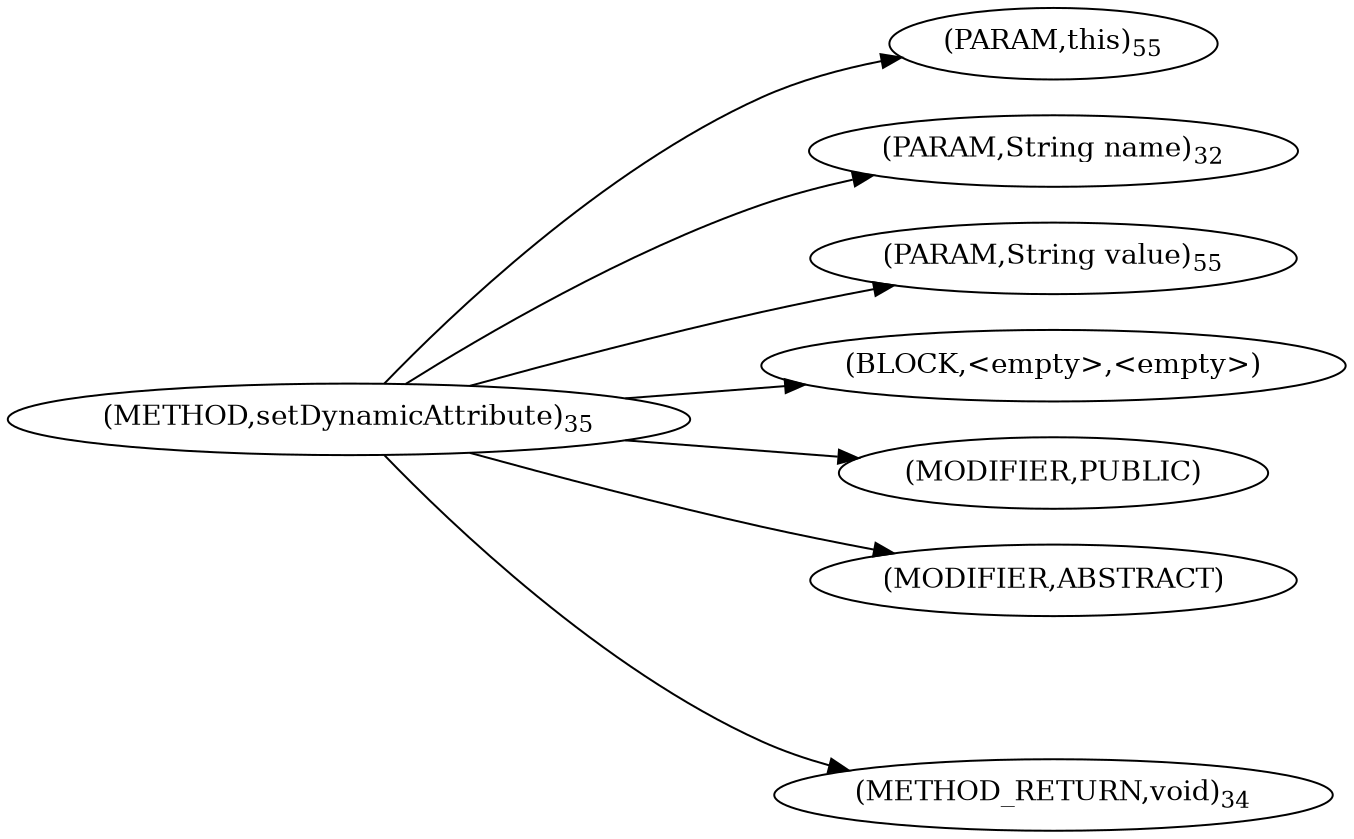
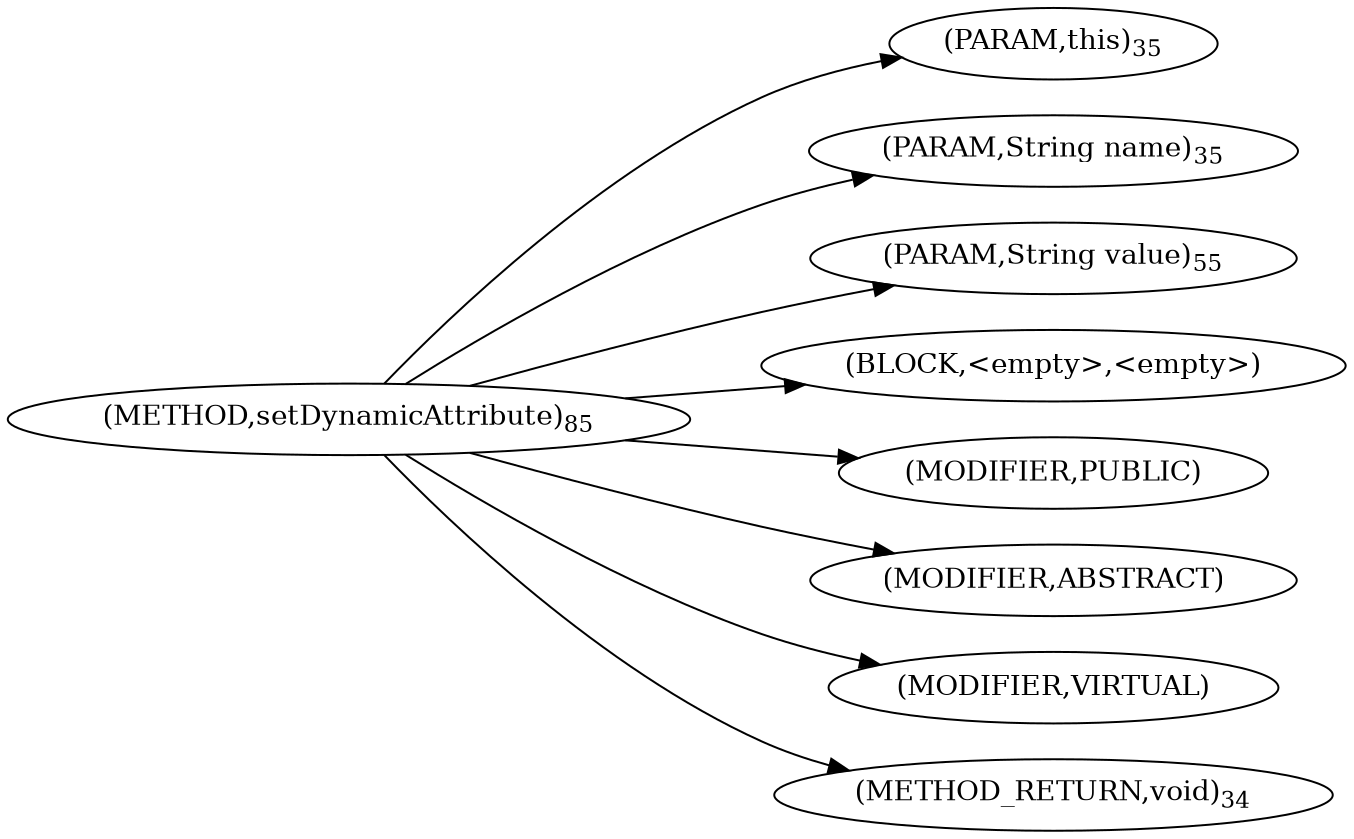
node "(PARAM,this)": text "55" -> "35"
node "(PARAM,String name)": text "32" -> "35"
node "(METHOD,setDynamicAttribute)": text "35" -> "85"
node "(MODIFIER,VIRTUAL)": added
